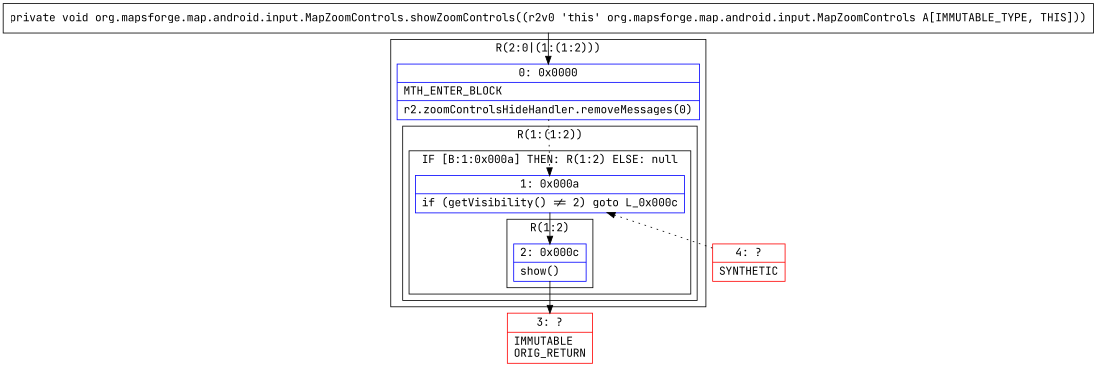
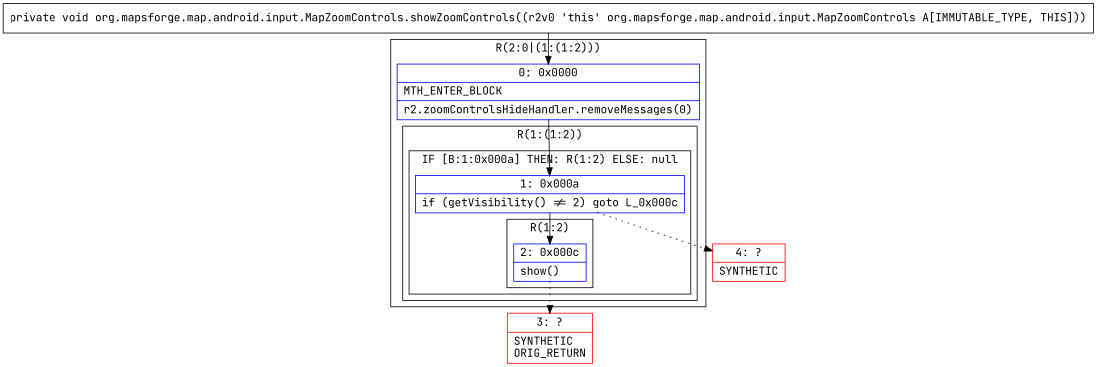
edge "0: 0x0000" -> "1: 0x000a": style dotted -> solid
edge "4: ?" -> "1: 0x000a": reversed
edge "2: 0x000c" -> "3: ?": style solid -> dotted
node "3: ?": text "IMMUTABLE" -> "SYNTHETIC"
